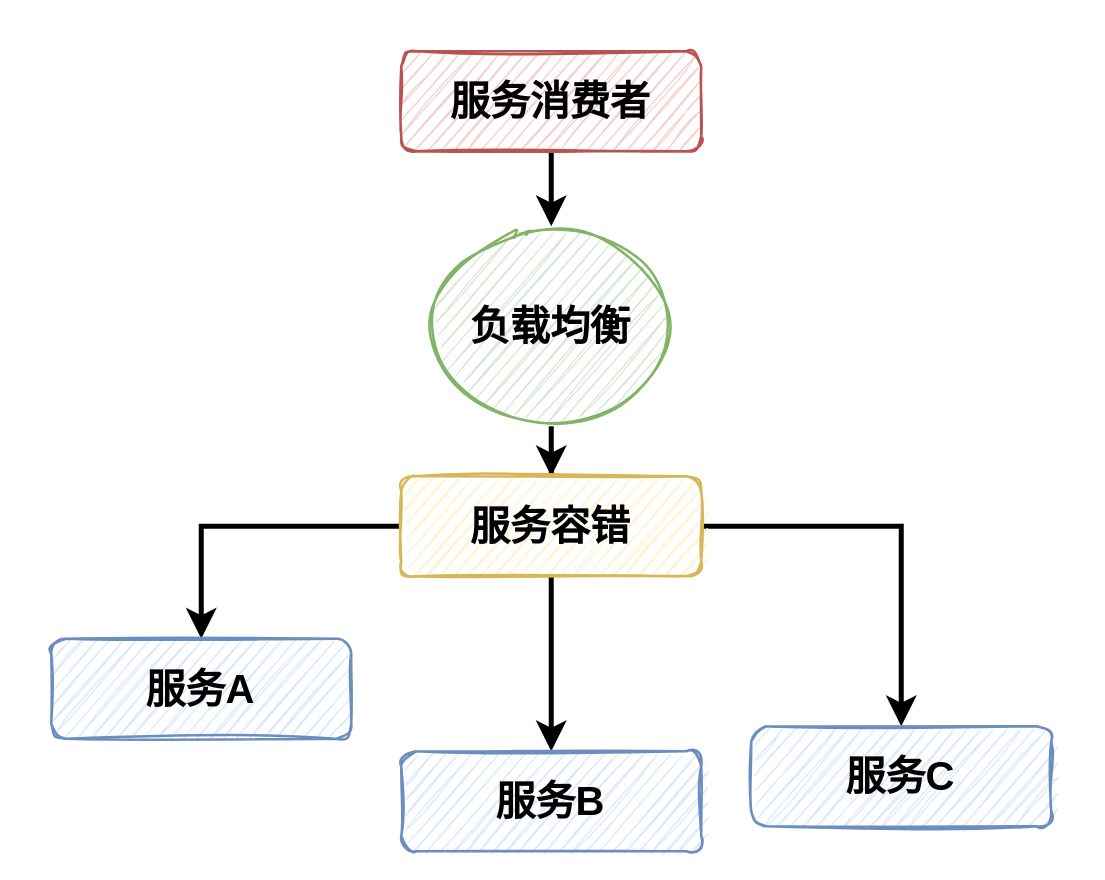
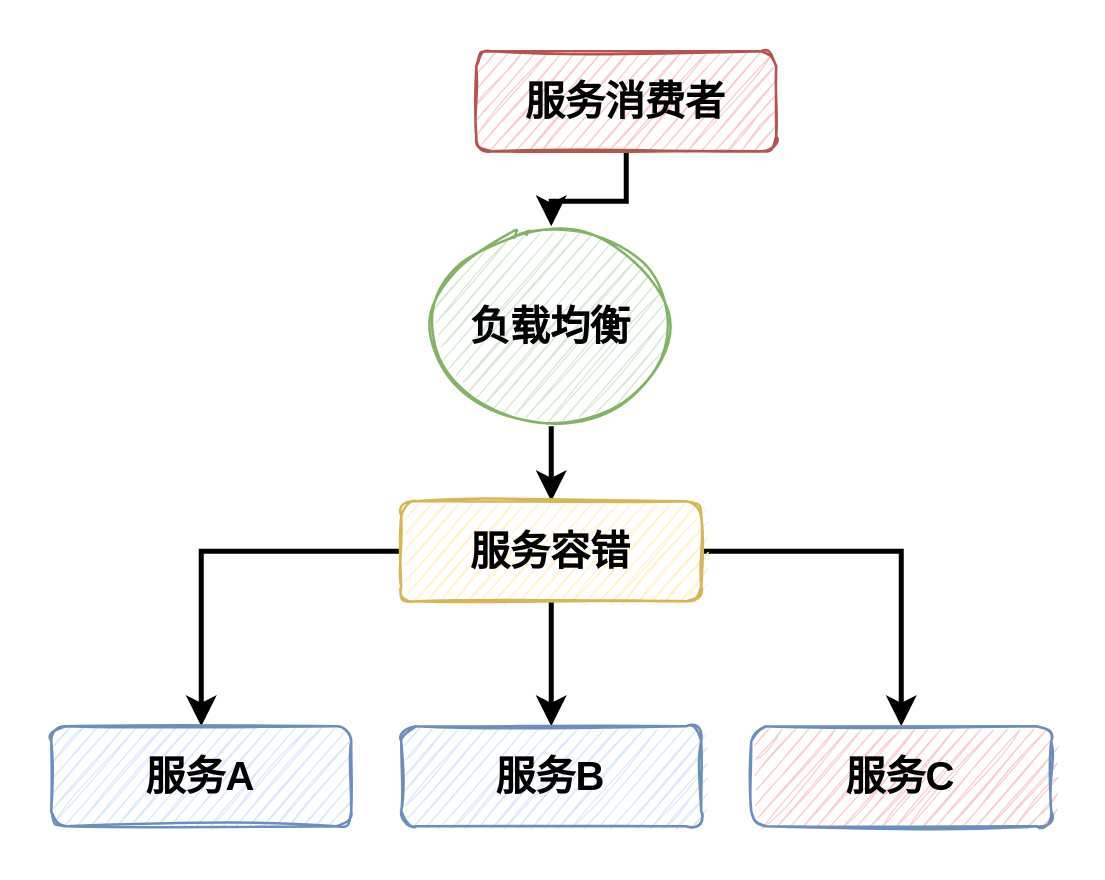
node "服务消费者": moved (551, 101) -> (626, 101)
node "服务容错": moved (551, 526) -> (551, 551)
node "服务A": moved (201, 689) -> (201, 776)
node "服务C": fillcolor #dae8fc -> #f8cecc
node "服务B": moved (551, 801) -> (551, 776)
